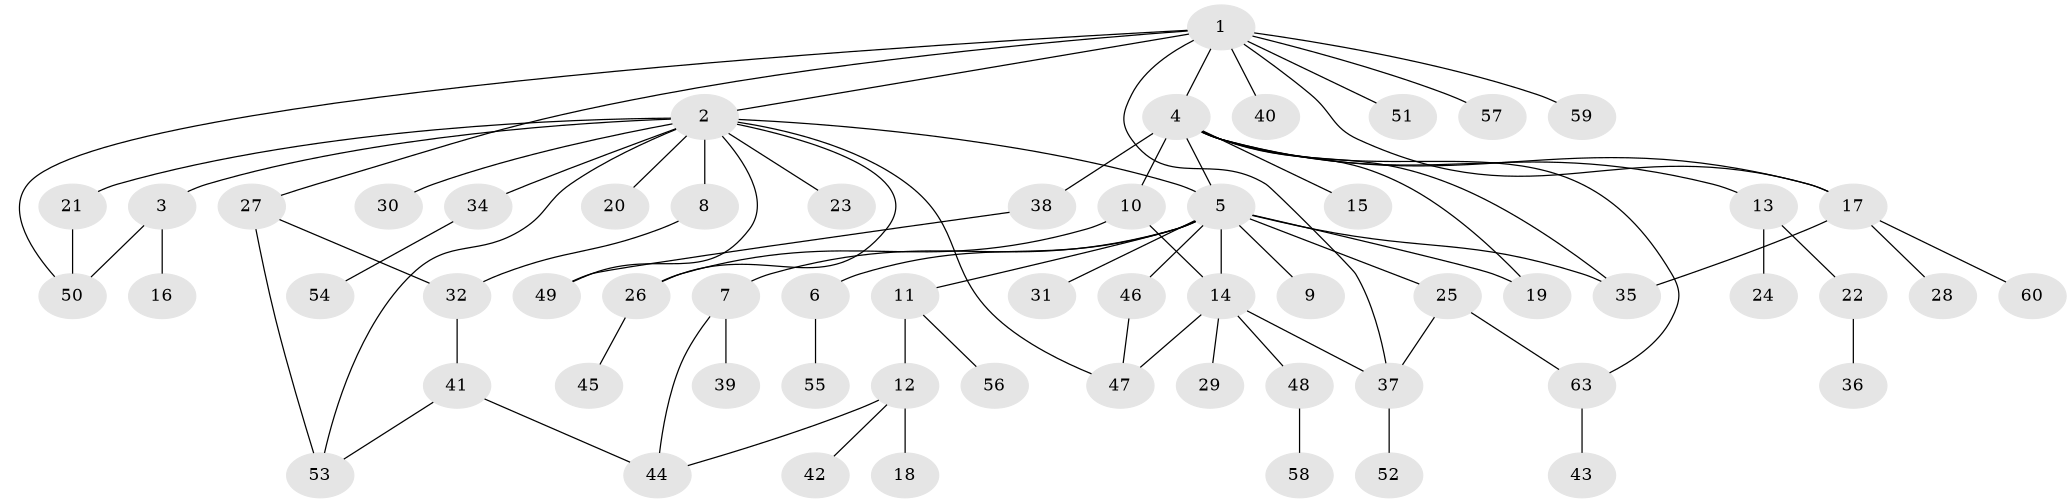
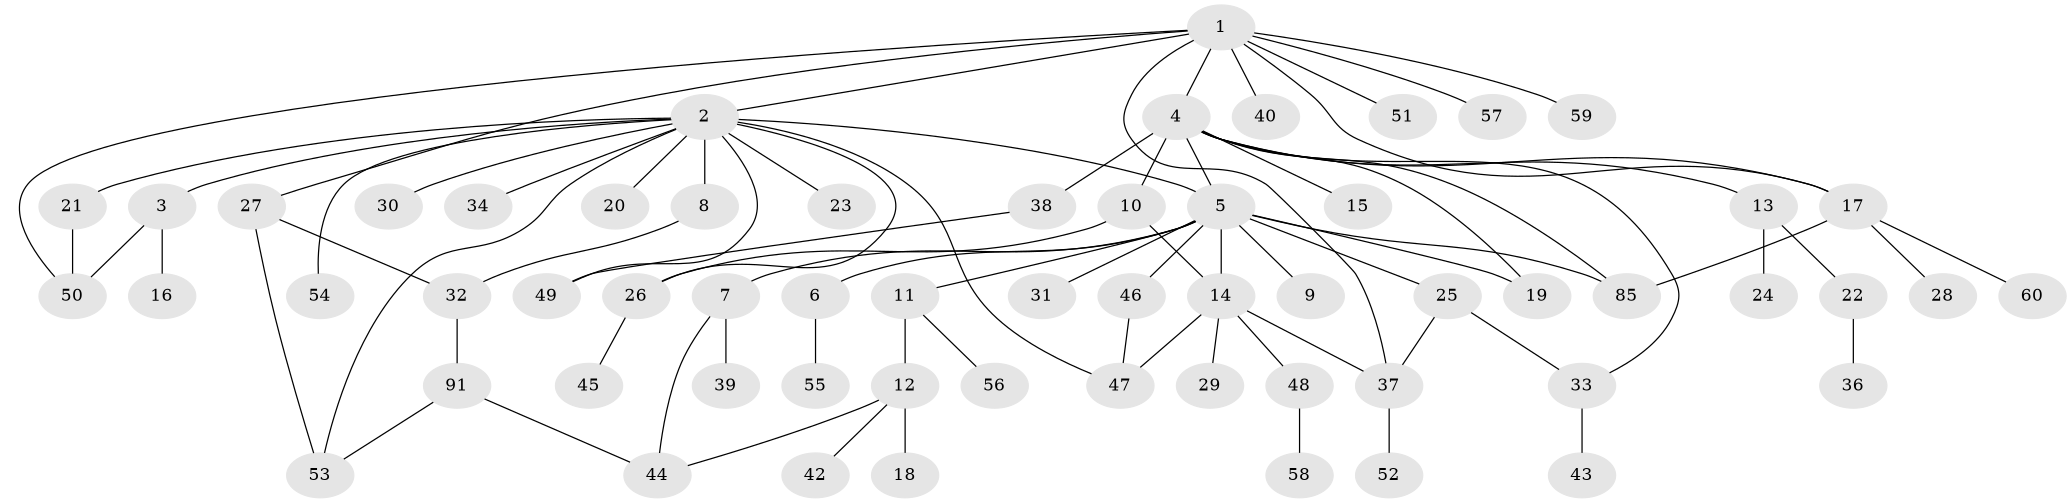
edge "34" -- "54": now "2" -- "54"
node "35": label "35" -> "85"
node "41": label "41" -> "91"
node "63": label "63" -> "33"
